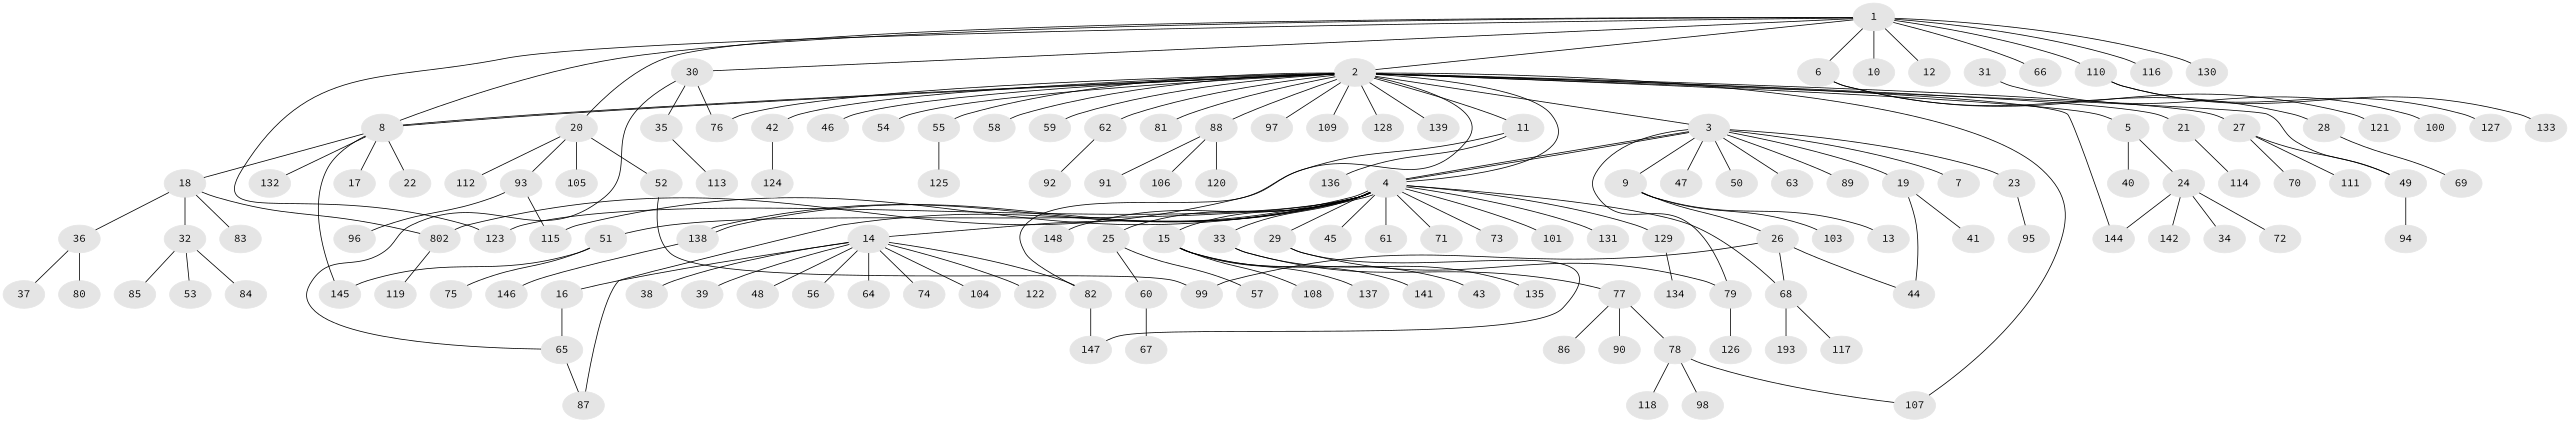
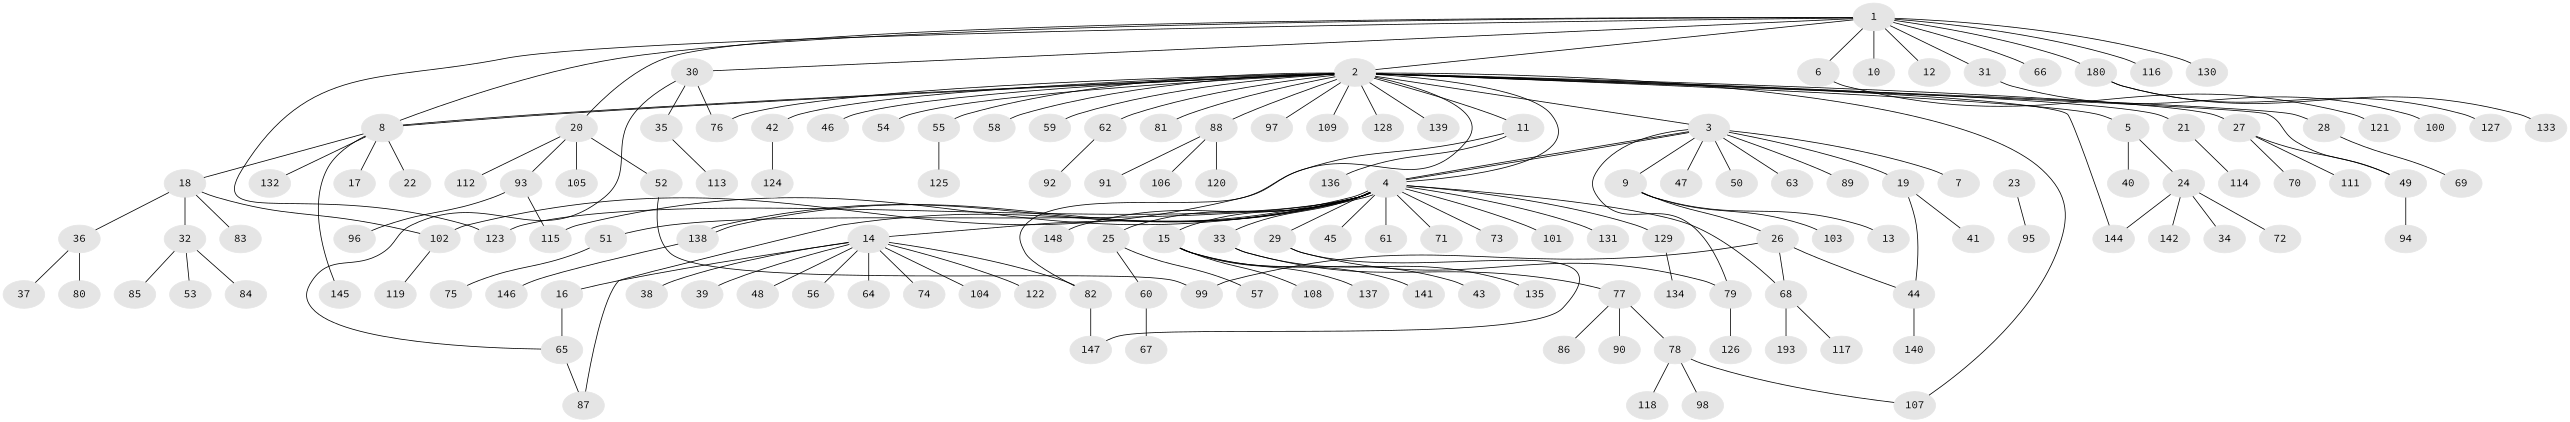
edge "1" -- "31": added
node "110": label "110" -> "180"
edge "6" -- "28": now "2" -- "28"
edge "3" -- "23": removed
node "802": label "802" -> "102"
edge "51" -- "145": removed
node "140": added
